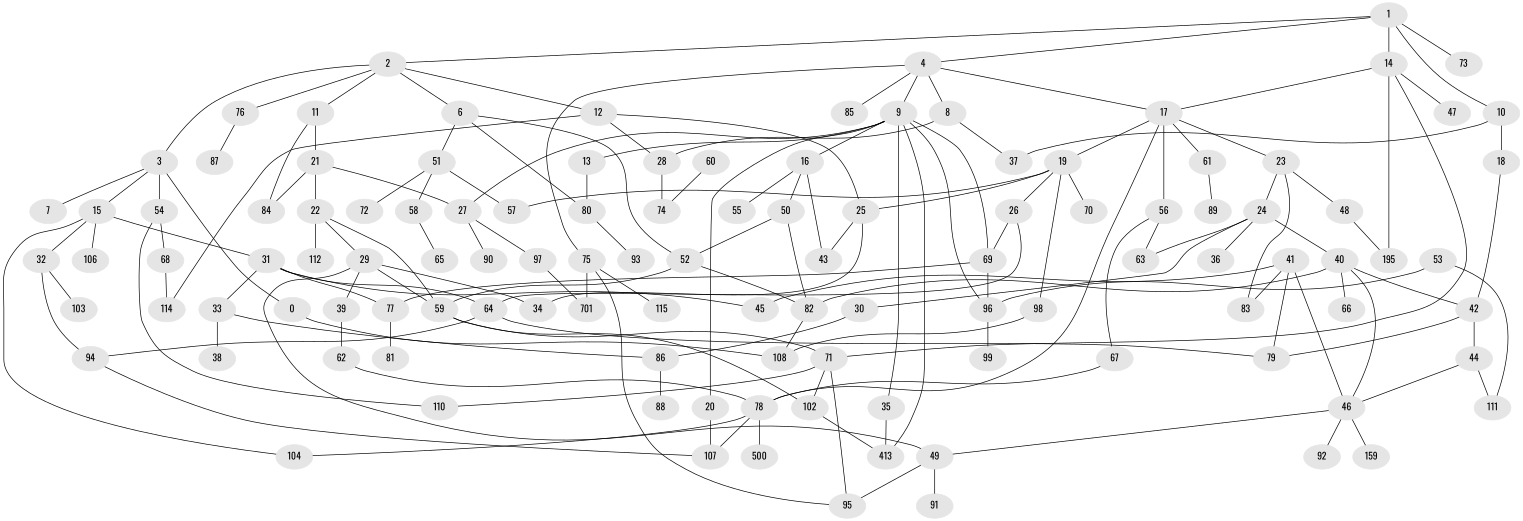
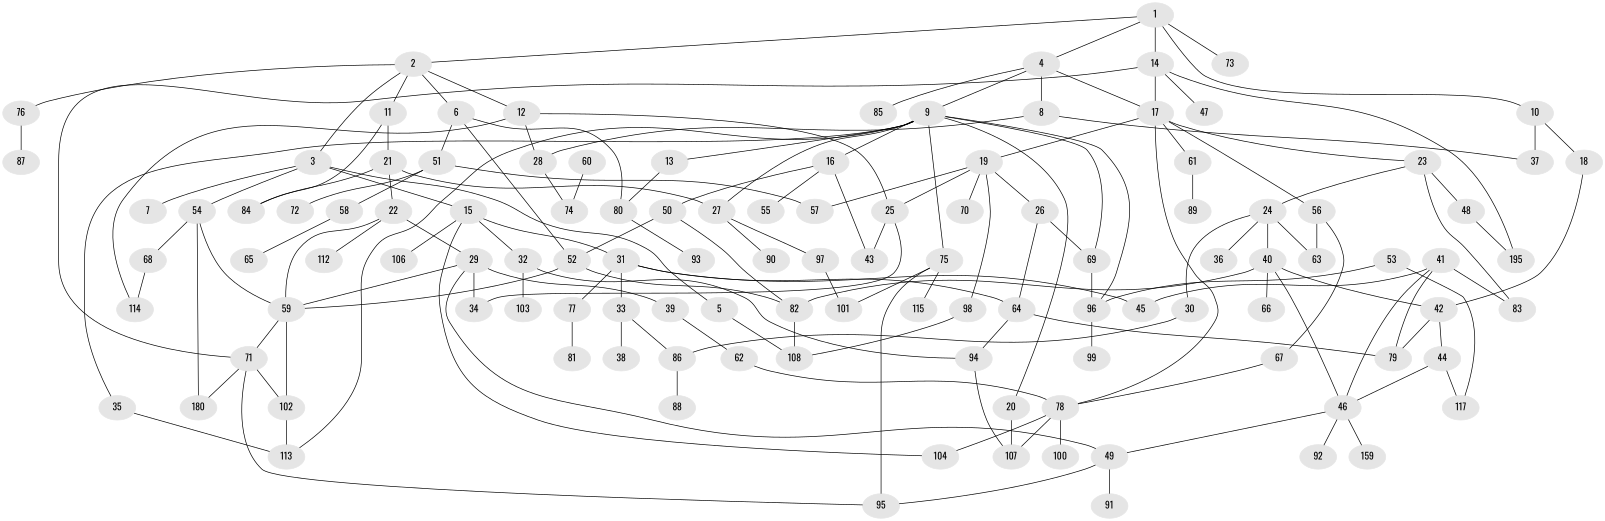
edge "4" -- "75": now "9" -- "75"
edge "54" -- "59": added
edge "69" -- "77": removed
node "0": label "0" -> "5"
node "701": label "701" -> "101"
node "110": label "110" -> "180"
node "111": label "111" -> "117"
node "500": label "500" -> "100"
node "413": label "413" -> "113"
